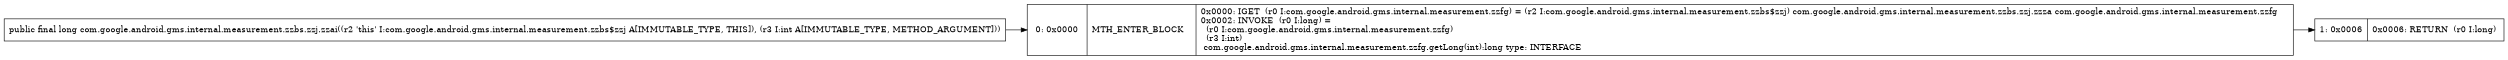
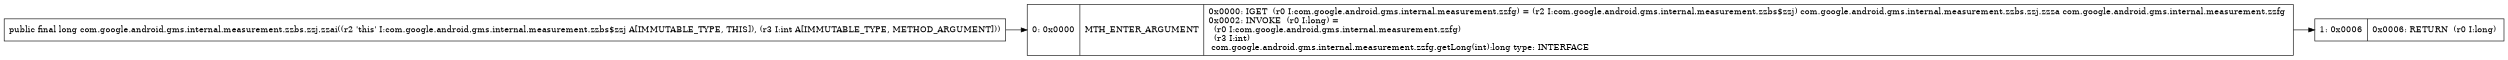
node "0: 0x0000": text "MTH_ENTER_BLOCK" -> "MTH_ENTER_ARGUMENT"
